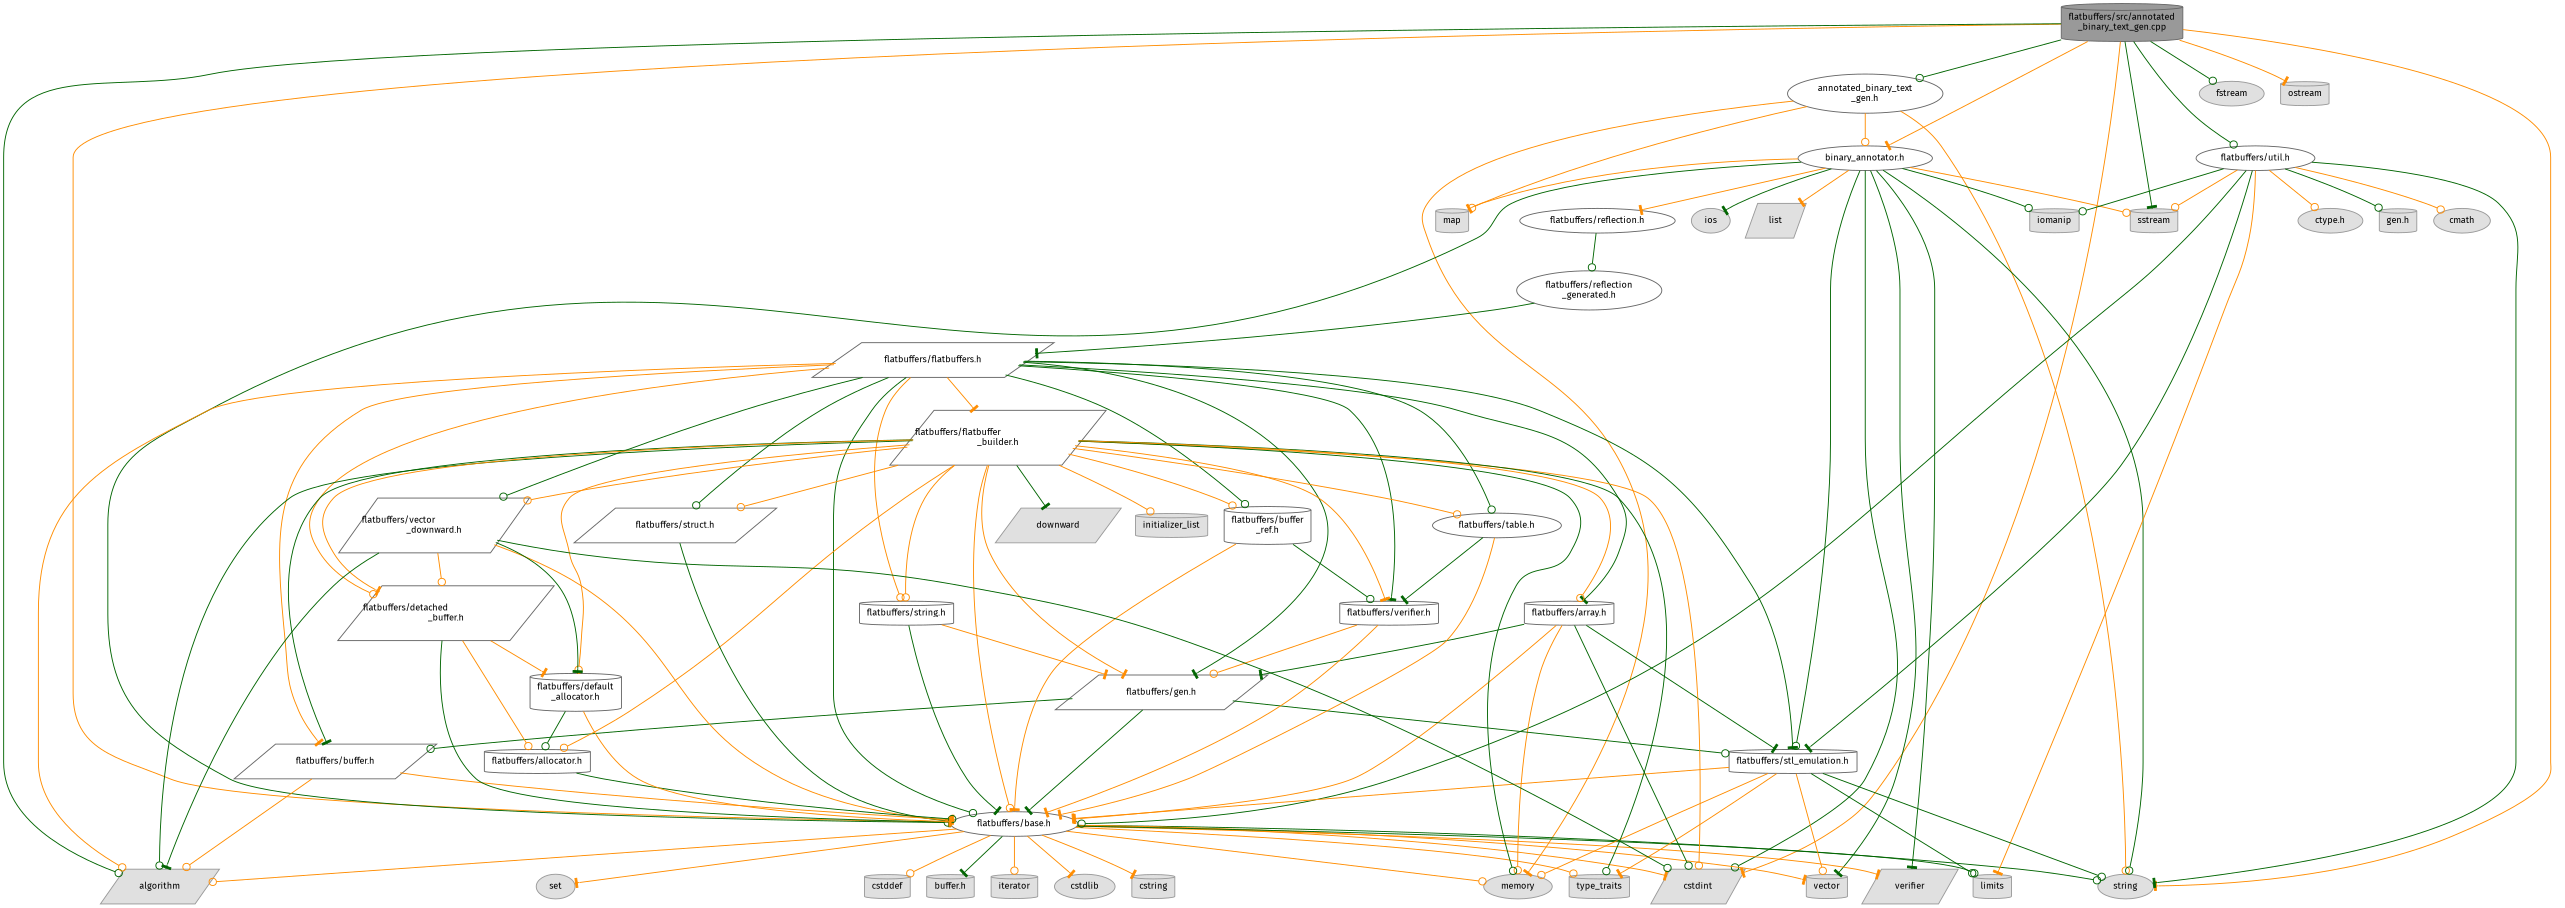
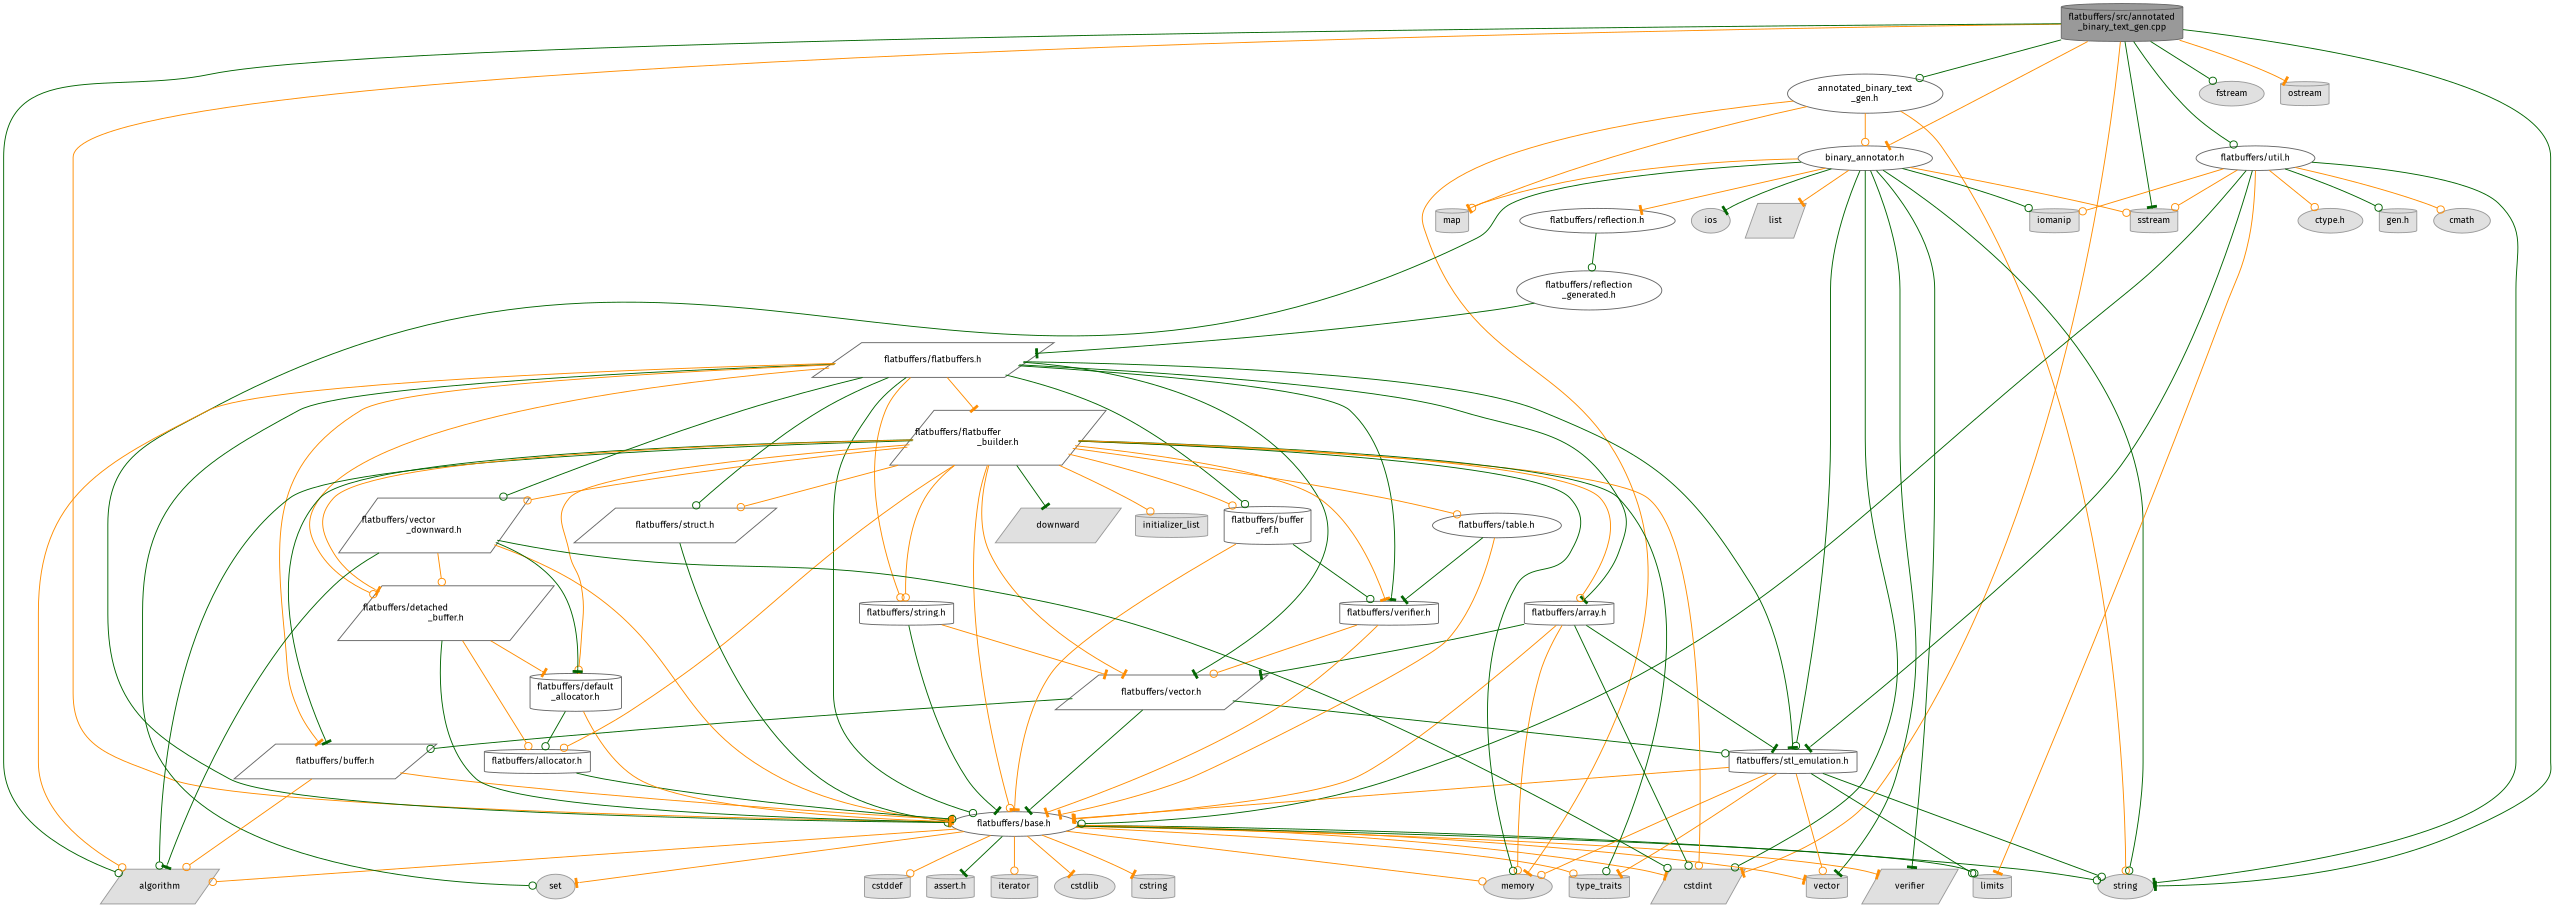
edge "flatbuffers/util.h" -> "iomanip": color darkgreen -> darkorange
edge "flatbuffers/flatbuffers.h" -> "flatbuffers/table.h": now "flatbuffers/flatbuffers.h" -> "set"
edge "flatbuffers/src/annotated _binary_text_gen.cpp" -> "string": color darkorange -> darkgreen
node "flatbuffers/gen.h": label "flatbuffers/gen.h" -> "flatbuffers/vector.h"
node "buffer.h": label "buffer.h" -> "assert.h"
